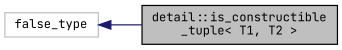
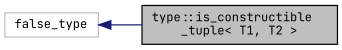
node "detail::is_constructible _tuple< T1, T2 >": label "detail::is_constructible _tuple< T1, T2 >" -> "type::is_constructible _tuple< T1, T2 >"
